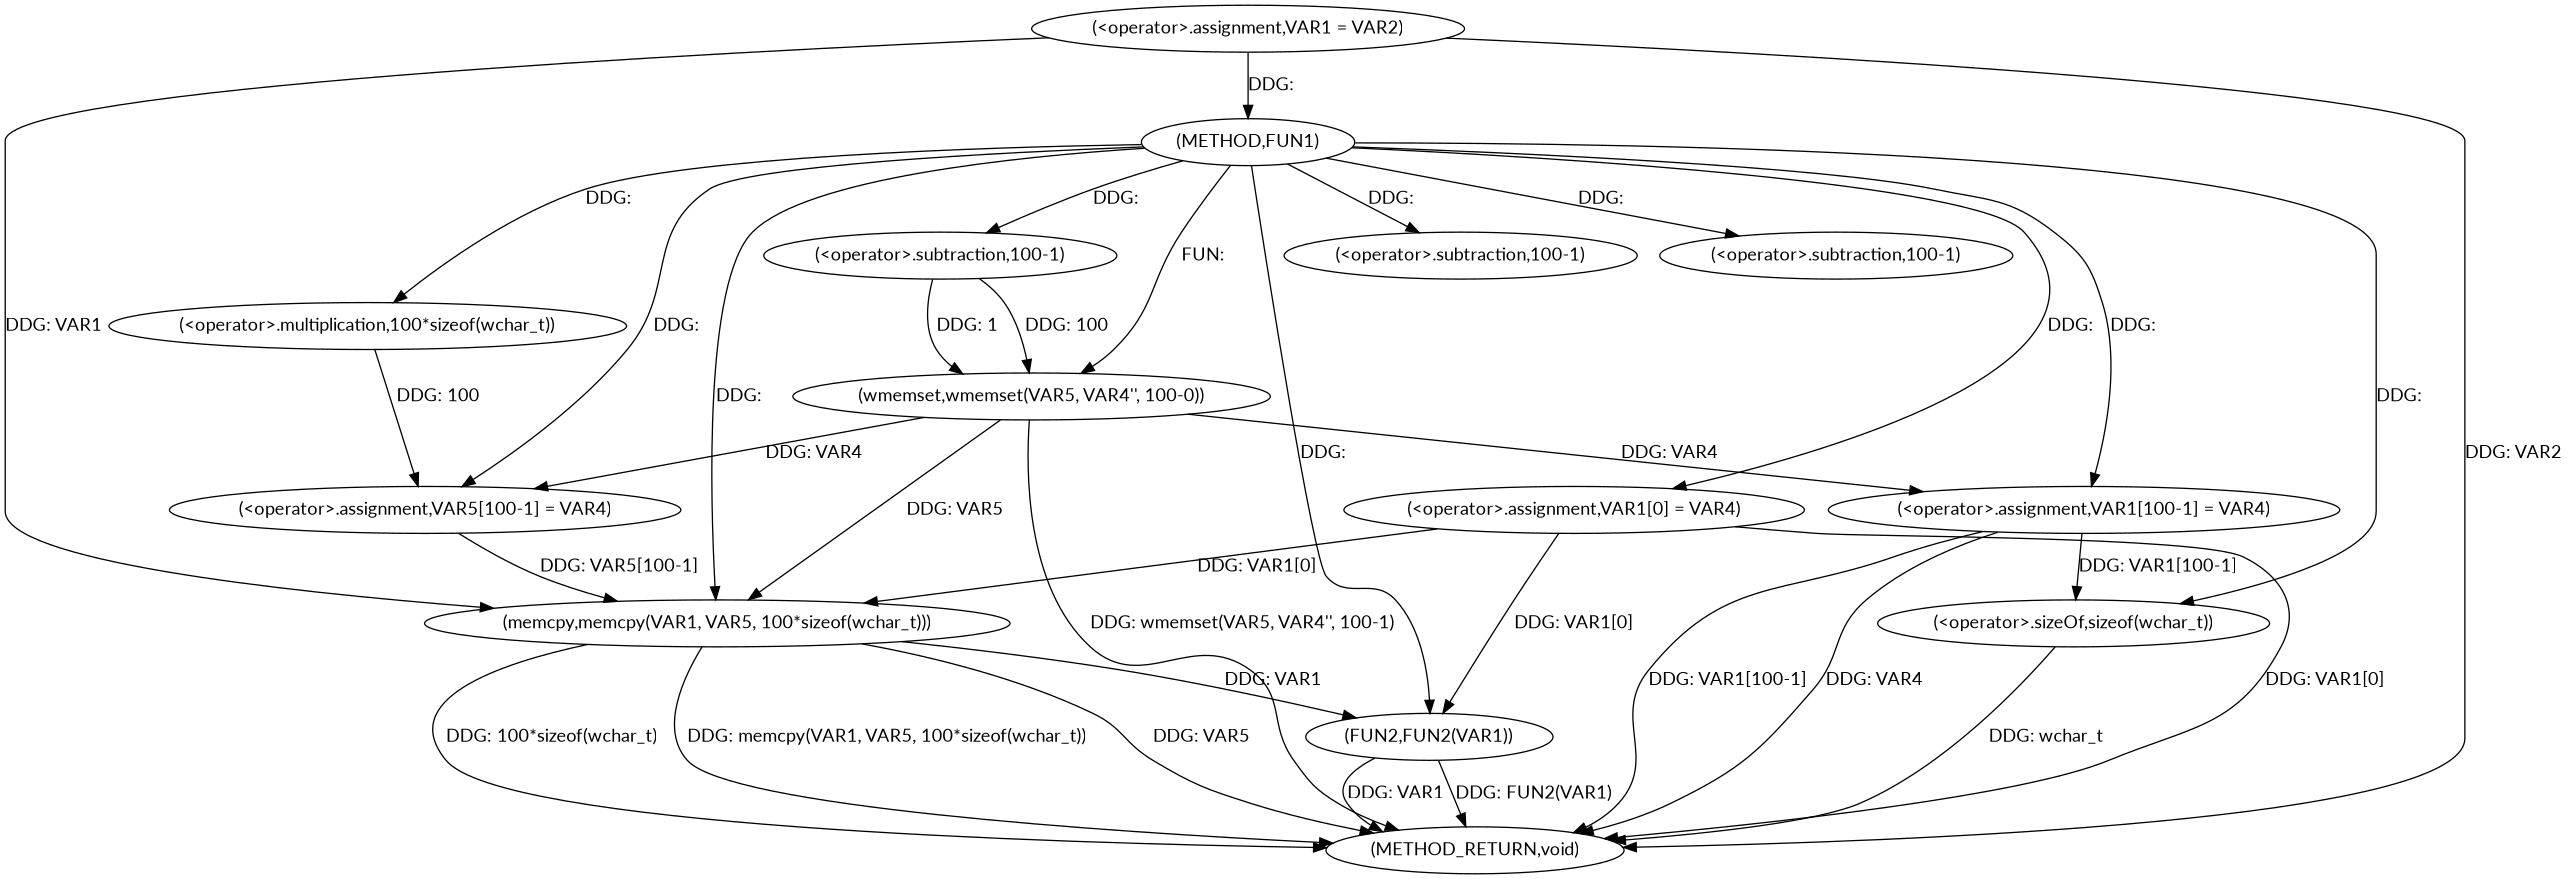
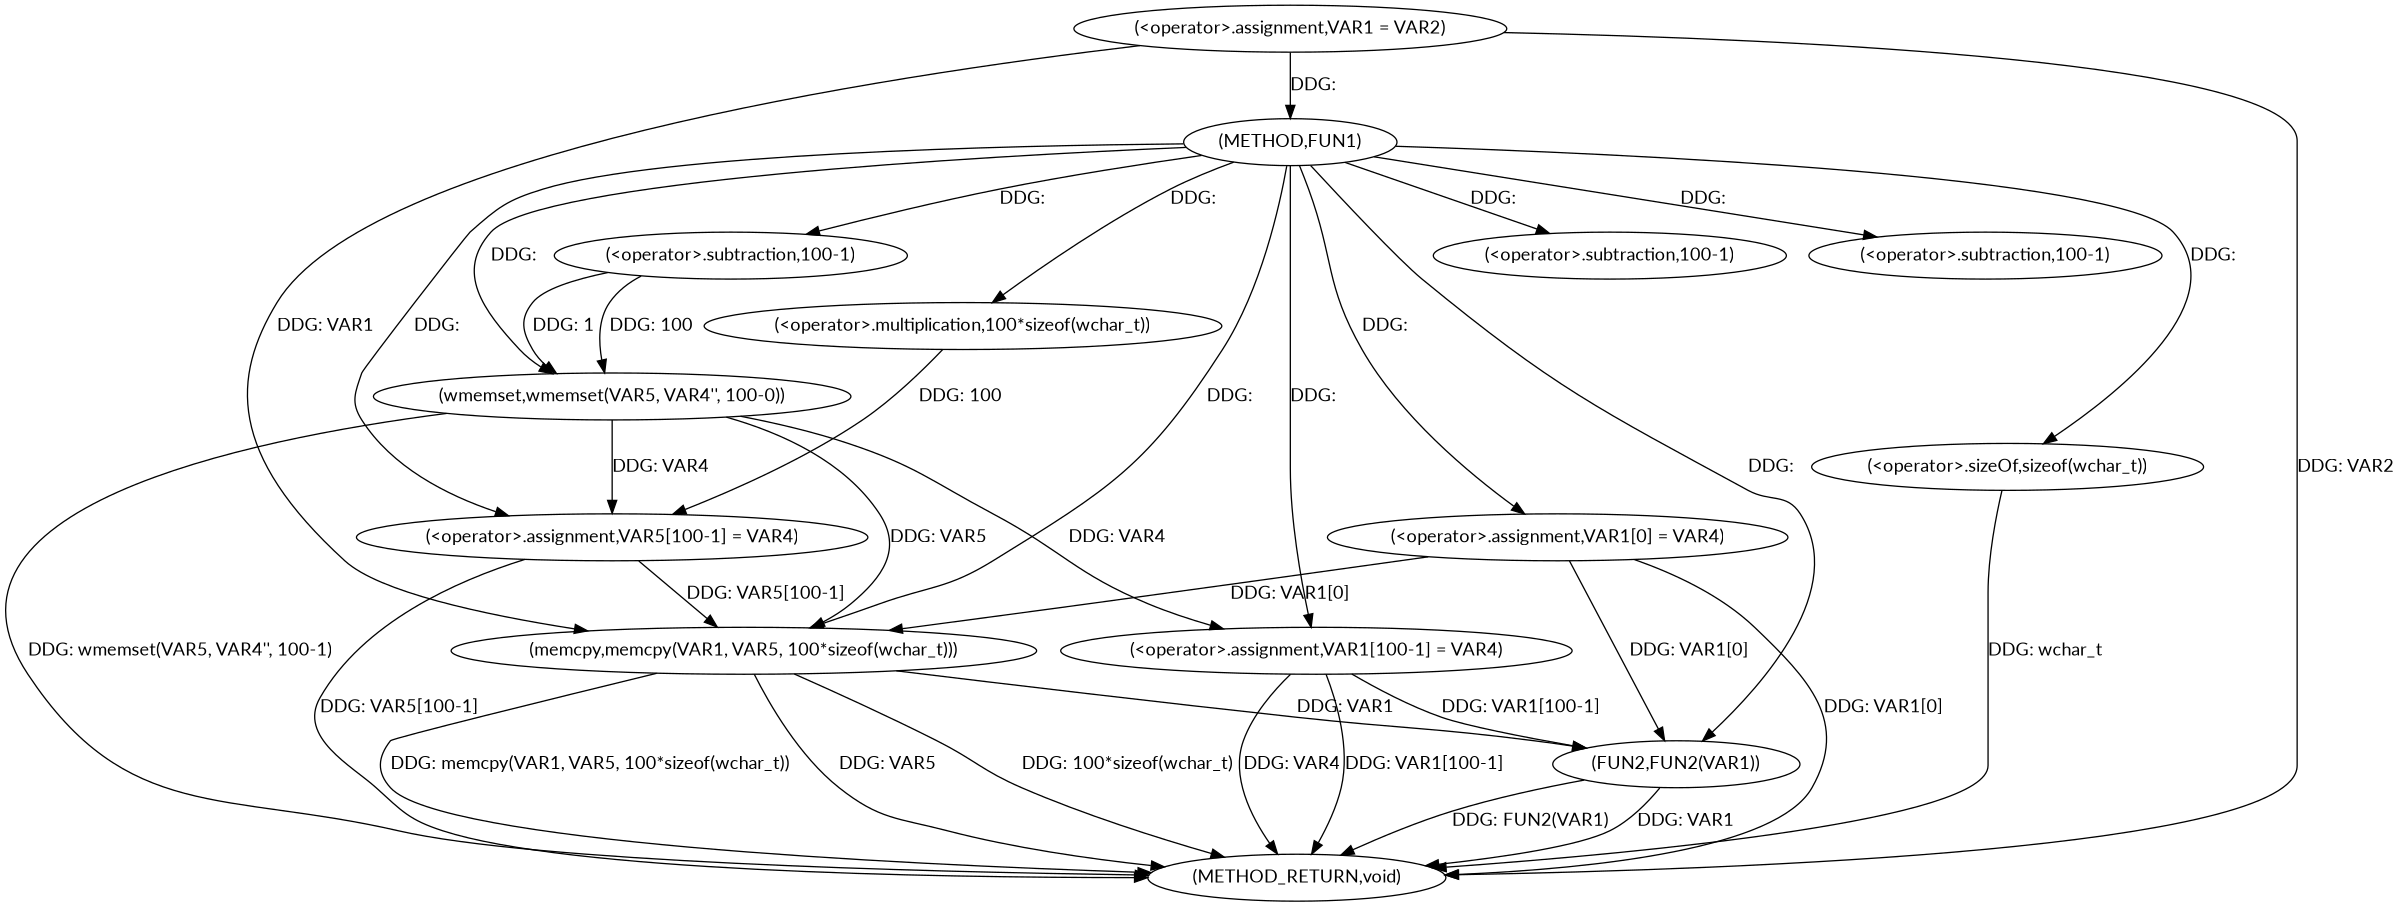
edge "(METHOD,FUN1)" -> "(wmemset,wmemset(VAR5, VAR4'', 100-0))": label "FUN: " -> "DDG: "
edge "(<operator>.assignment,VAR1[100-1] = VAR4)" -> "(<operator>.sizeOf,sizeof(wchar_t))": now "(<operator>.assignment,VAR1[100-1] = VAR4)" -> "(FUN2,FUN2(VAR1))"
edge "(<operator>.assignment,VAR5[100-1] = VAR4)" -> "(METHOD_RETURN,void)": added, label "DDG: VAR5[100-1]"
